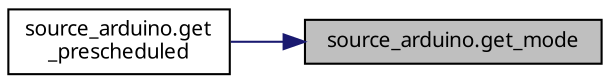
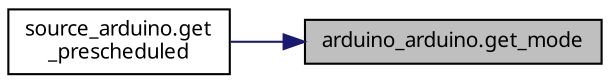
node "source_arduino.get_mode": label "source_arduino.get_mode" -> "arduino_arduino.get_mode"
